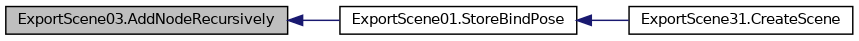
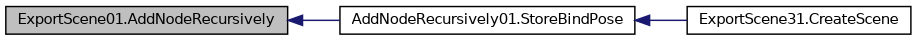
node "ExportScene03.AddNodeRecursively": label "ExportScene03.AddNodeRecursively" -> "ExportScene01.AddNodeRecursively"
node "ExportScene01.StoreBindPose": label "ExportScene01.StoreBindPose" -> "AddNodeRecursively01.StoreBindPose"
